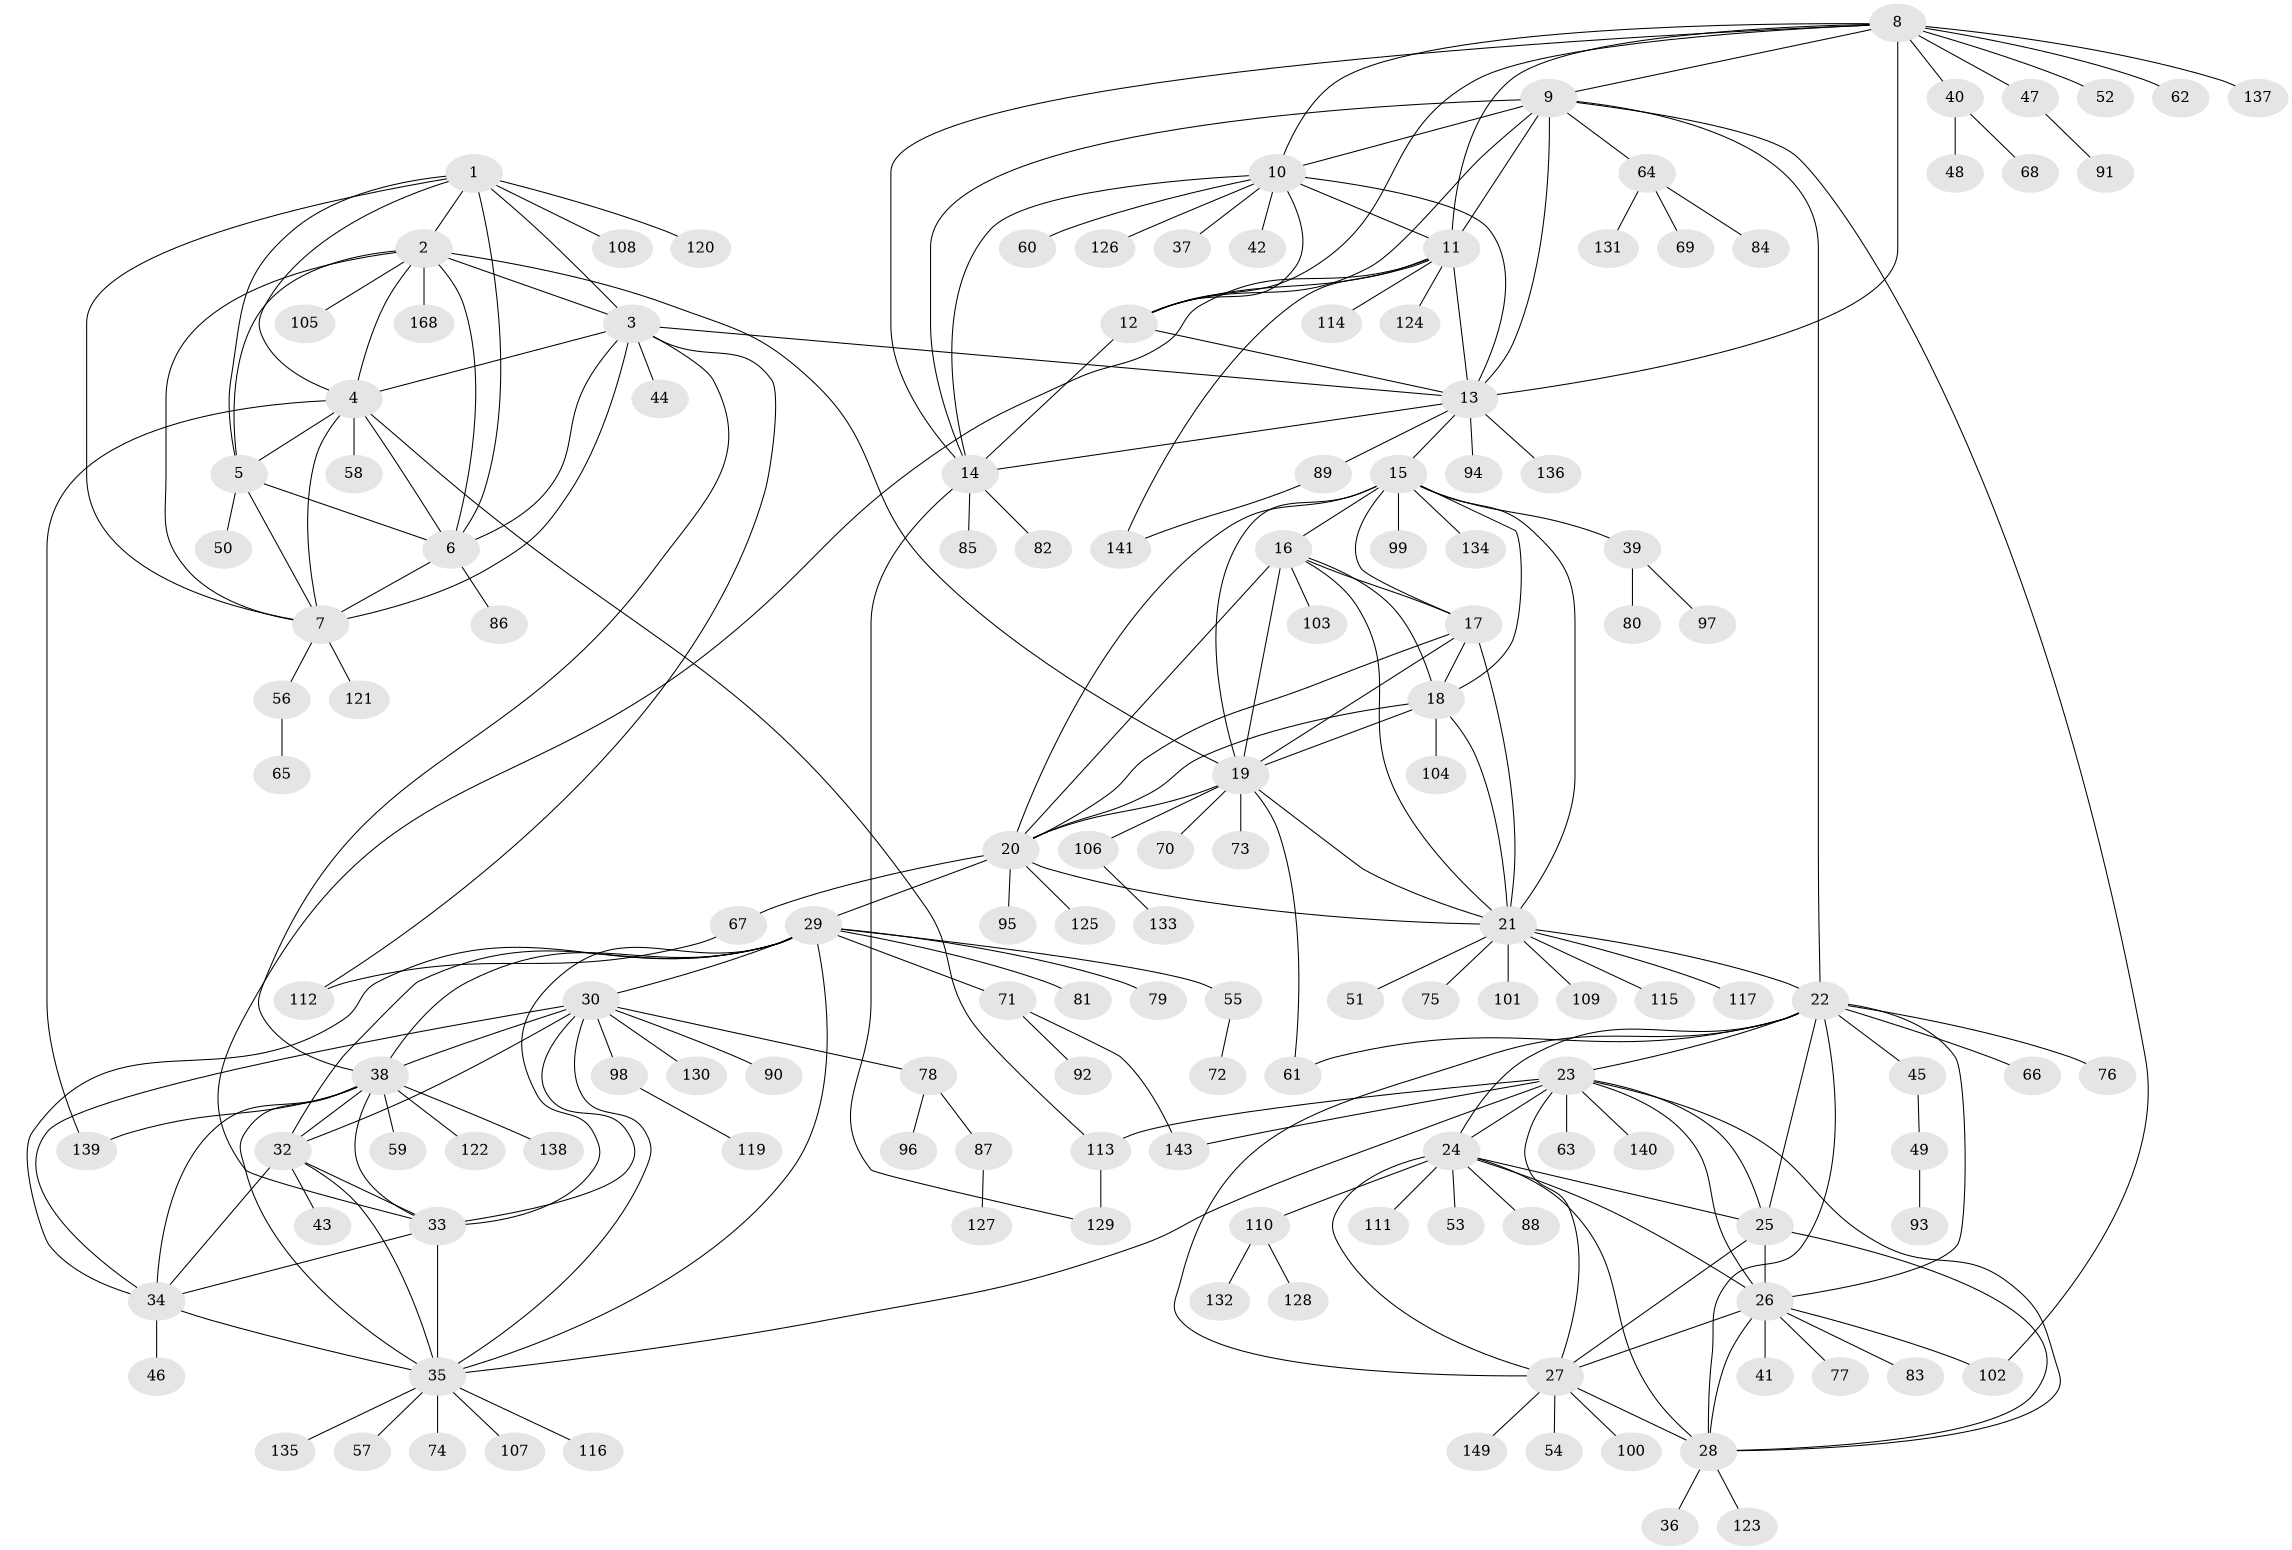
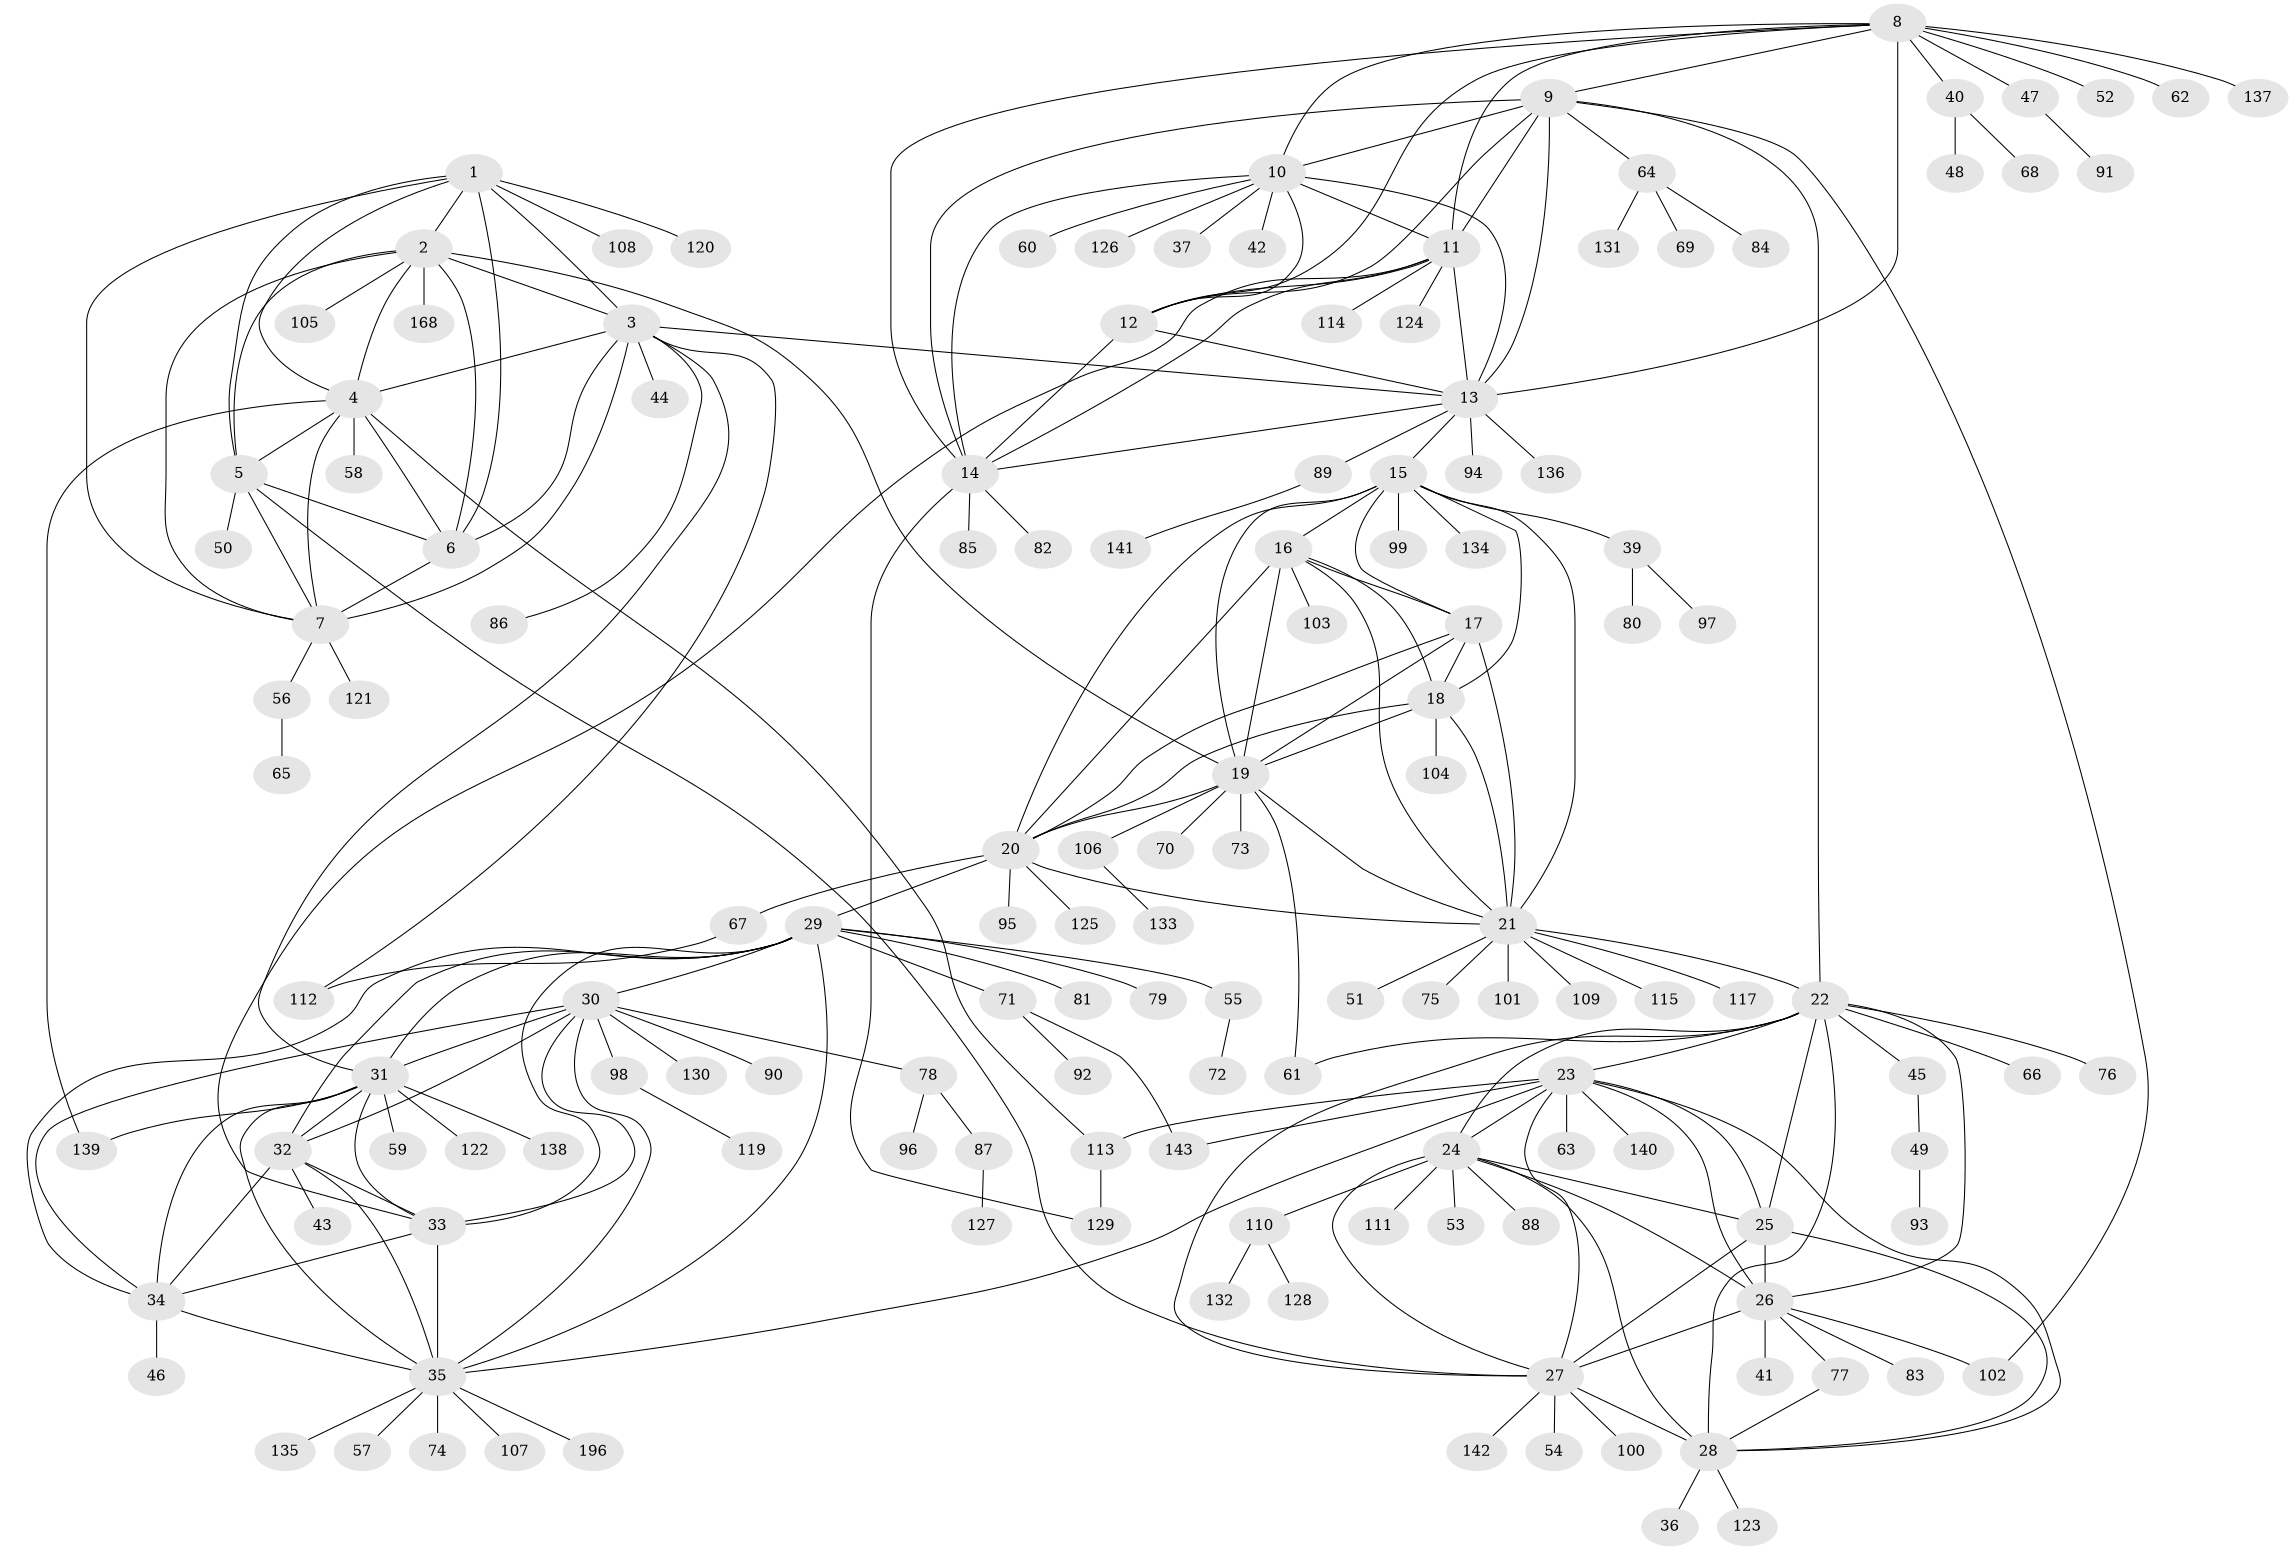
edge "11" -- "141": now "11" -- "14"
edge "6" -- "86": now "3" -- "86"
edge "5" -- "27": added
node "38": label "38" -> "31"
edge "26" -- "28": now "77" -- "28"
node "116": label "116" -> "196"
node "149": label "149" -> "142"
